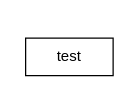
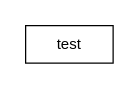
node "test": moved (69, 57) -> (69, 44)
